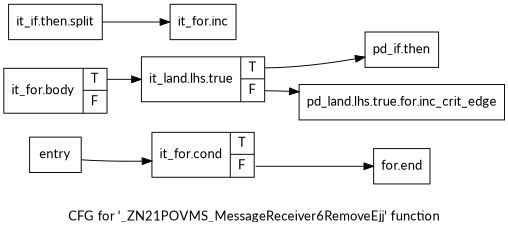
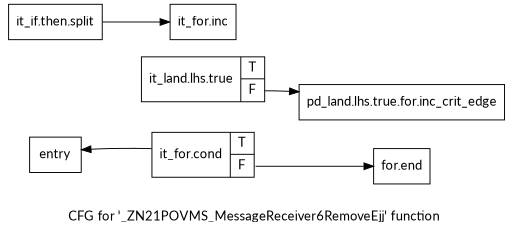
node "pd_if.then": removed
node "it_for.body": removed
edge "entry" -> "it_for.cond": reversed
